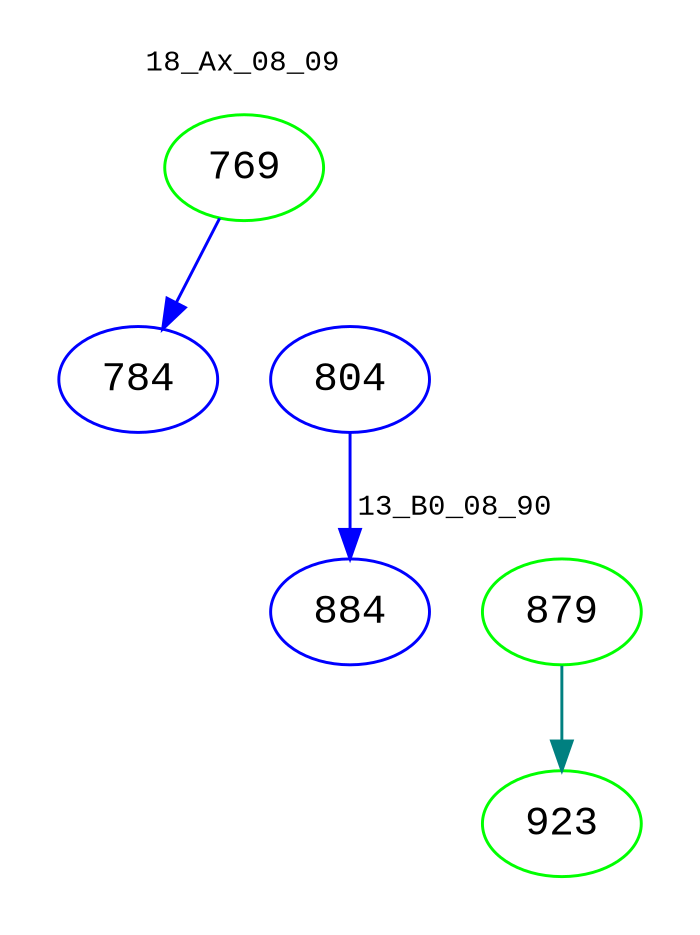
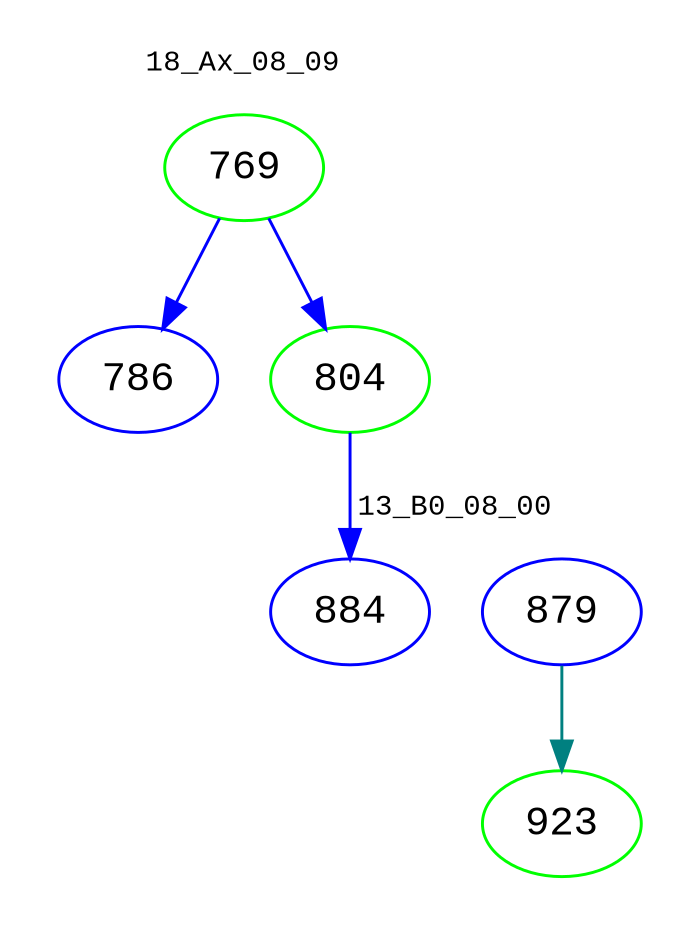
edge "769" -> "804": added
node "784": label "784" -> "786"
node "804": color blue -> green
cluster "13_B0_08_90": label "13_B0_08_90" -> "13_B0_08_00"
node "879": color green -> blue
